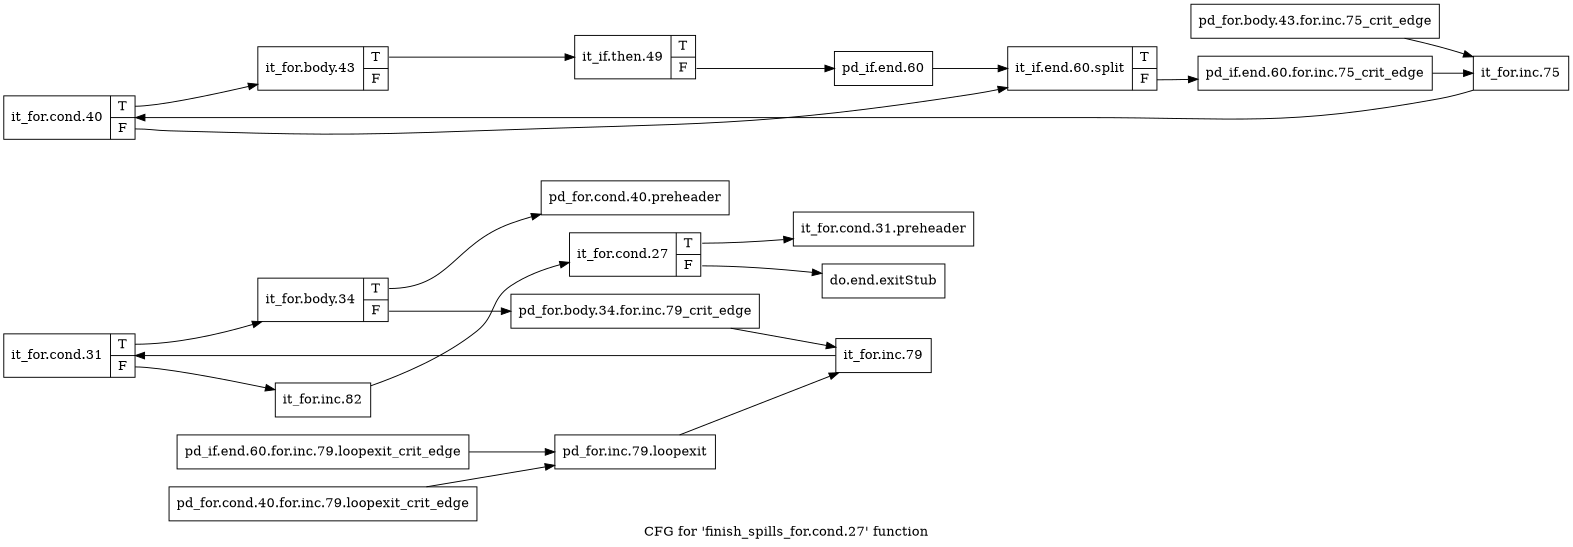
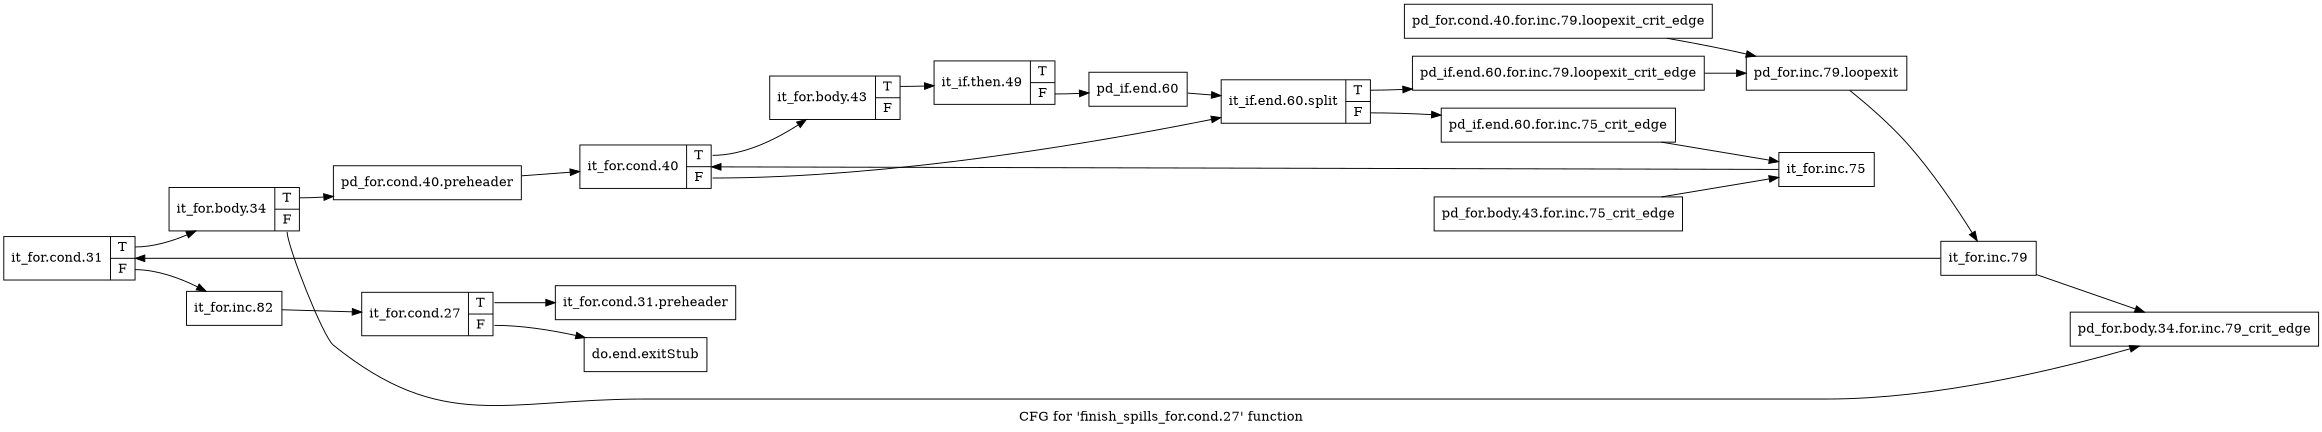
edge "it_if.end.60.split" -> "pd_if.end.60.for.inc.79.loopexit_crit_edge": added
edge "pd_for.cond.40.preheader" -> "it_for.cond.40": added
edge "pd_for.body.34.for.inc.79_crit_edge" -> "it_for.inc.79": reversed
